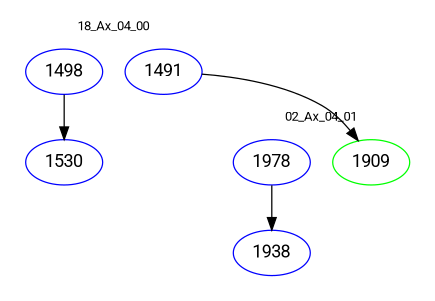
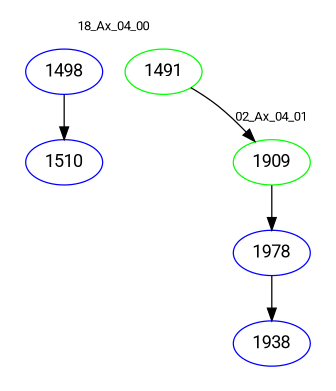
node "1491": color blue -> green
node "1530": label "1530" -> "1510"
edge "1909" -> "1978": added
